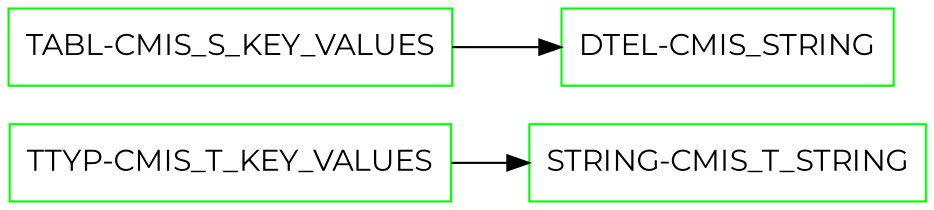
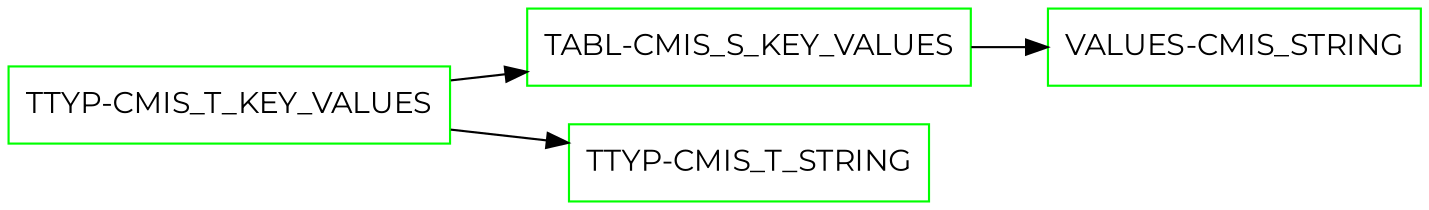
node "DTEL-CMIS_STRING": label "DTEL-CMIS_STRING" -> "VALUES-CMIS_STRING"
edge "TTYP-CMIS_T_KEY_VALUES" -> "TABL-CMIS_S_KEY_VALUES": added
node "STRING-CMIS_T_STRING": label "STRING-CMIS_T_STRING" -> "TTYP-CMIS_T_STRING"
